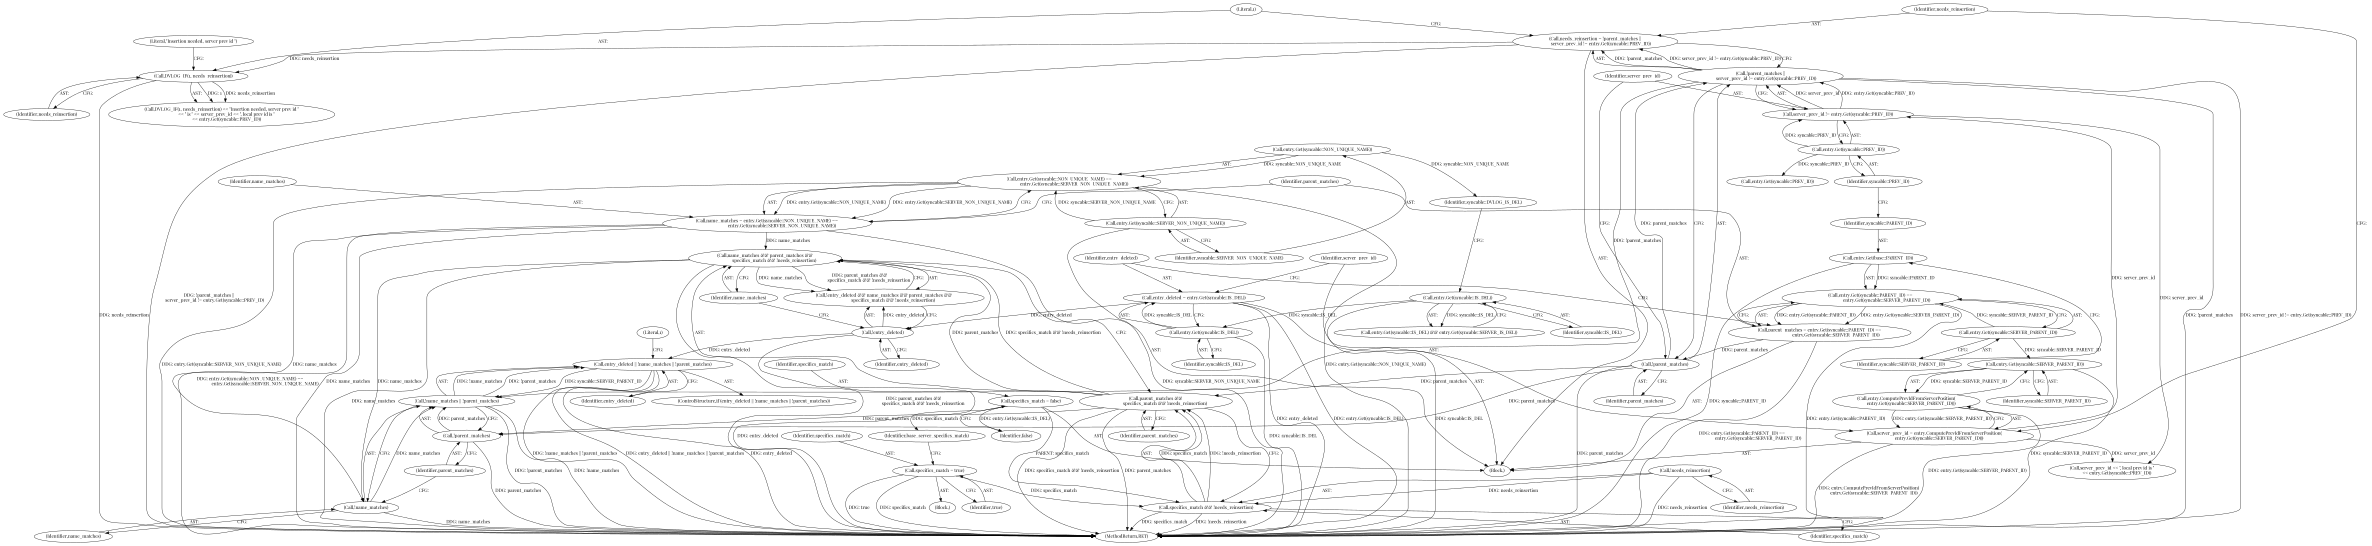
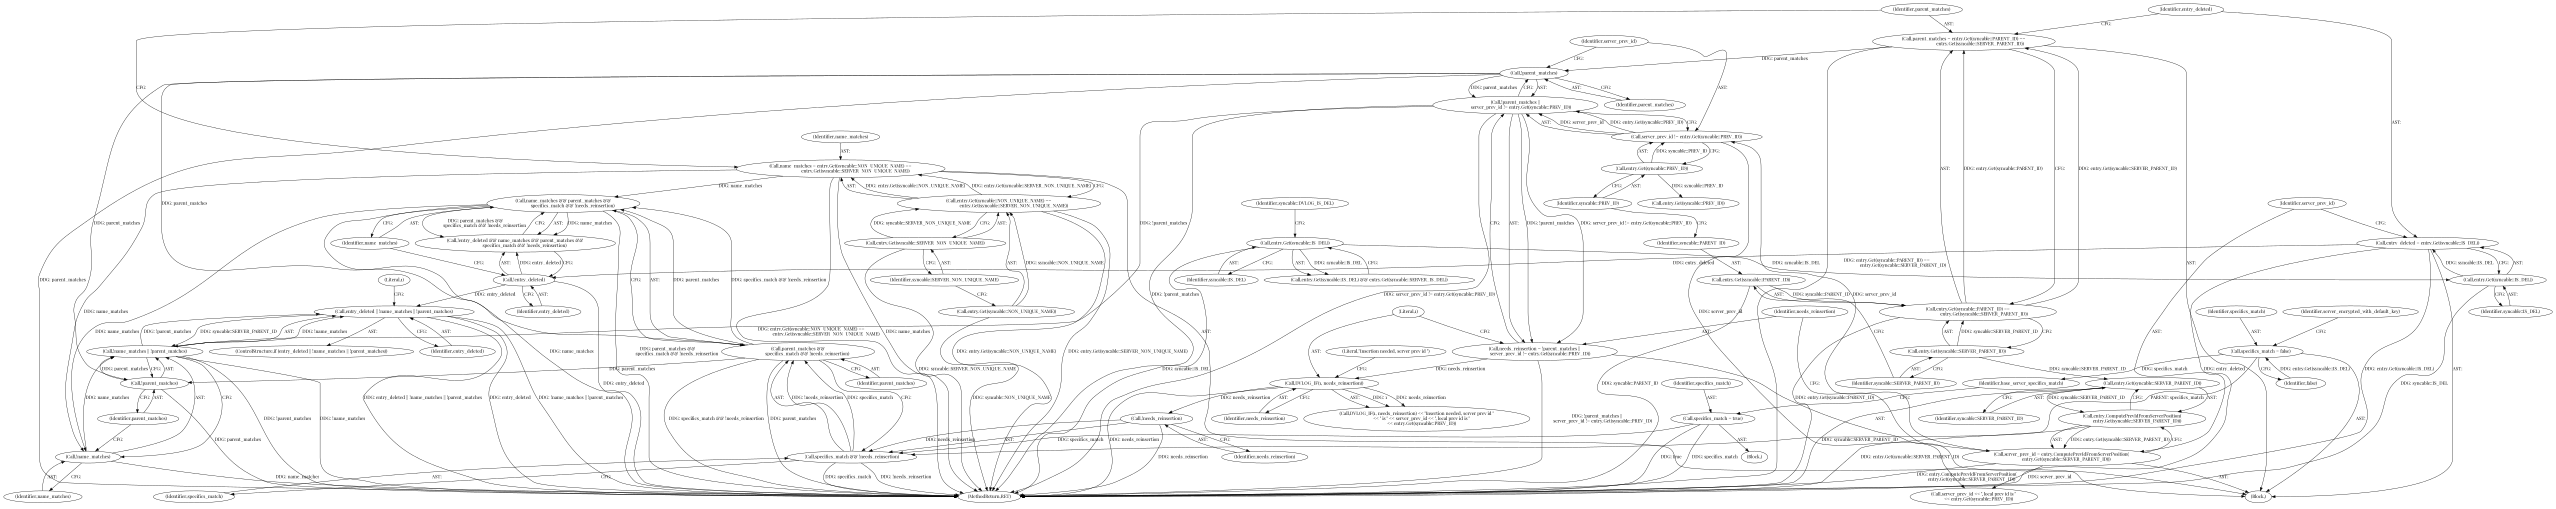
edge "(Call,entry.Get(syncable::NON_UNIQUE_NAME))" -> "(Identifier,syncable::DVLOG_IS_DEL)": now "(Call,entry.Get(syncable::NON_UNIQUE_NAME))" -> "(MethodReturn,RET)"
edge "(Identifier,syncable::SERVER_NON_UNIQUE_NAME)" -> "(Call,entry.Get(syncable::NON_UNIQUE_NAME))": label "AST: " -> "CFG: "
node "(Call,entry.Get(base::PARENT_ID))": label "(Call,entry.Get(base::PARENT_ID))" -> "(Call,entry.Get(syncable::PARENT_ID))"
node "(Identifier,server_encrypted_with_default_key)": added
edge "(Call,DVLOG_IF(1, needs_reinsertion))" -> "(Call,!needs_reinsertion)": added, label "DDG: needs_reinsertion"
node "(Identifier,true)": removed
